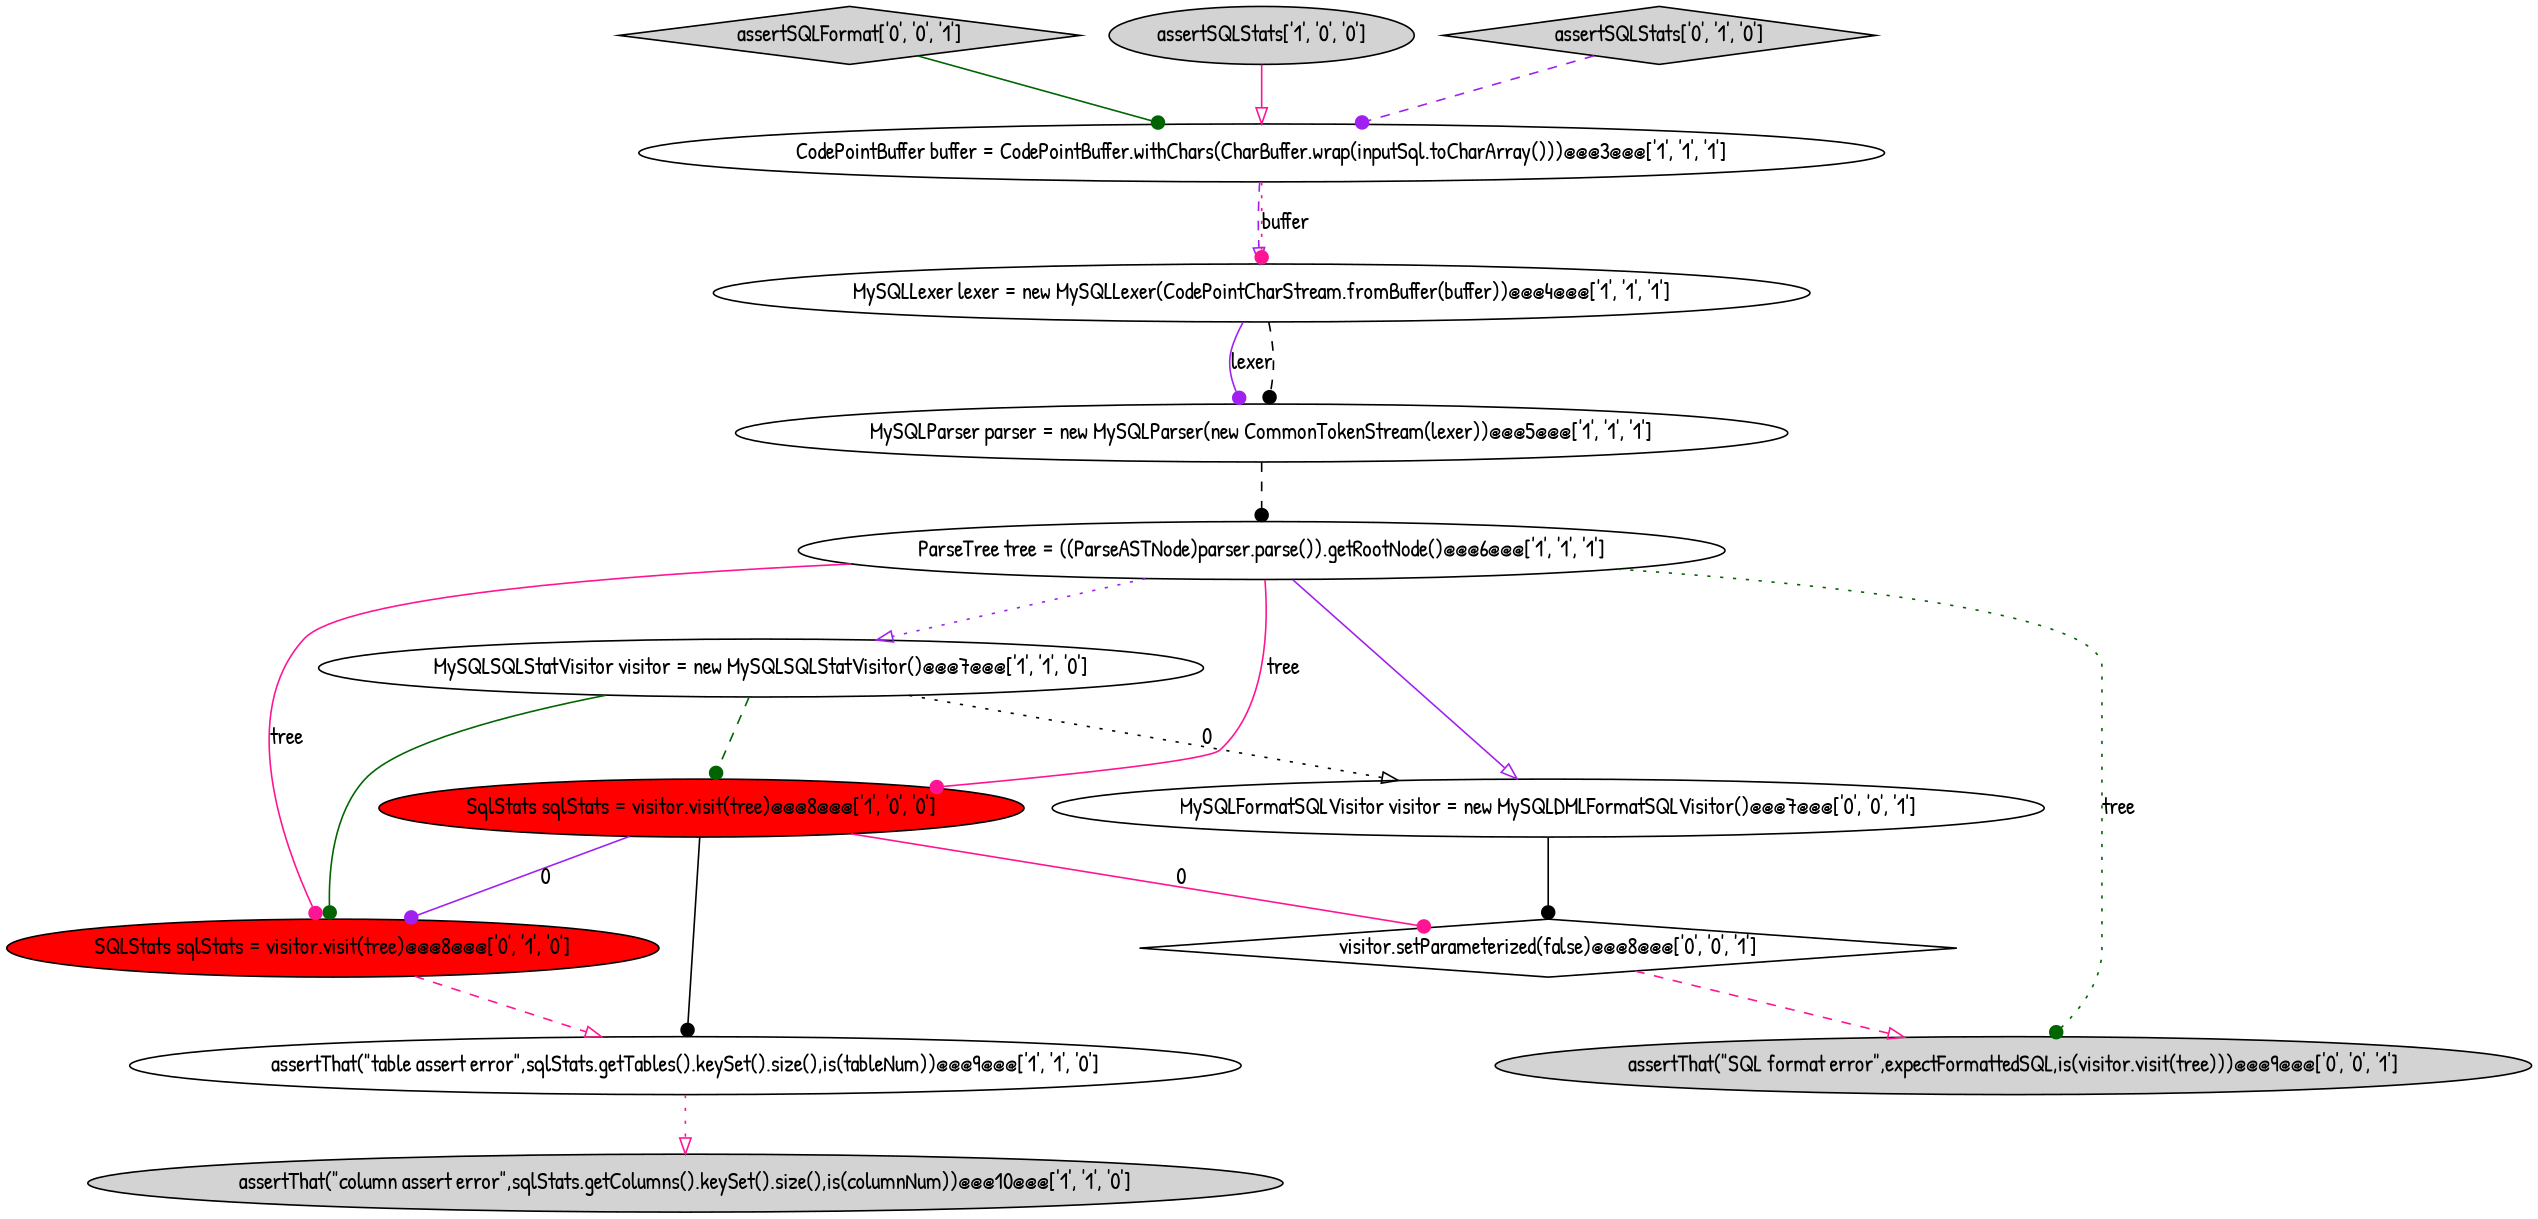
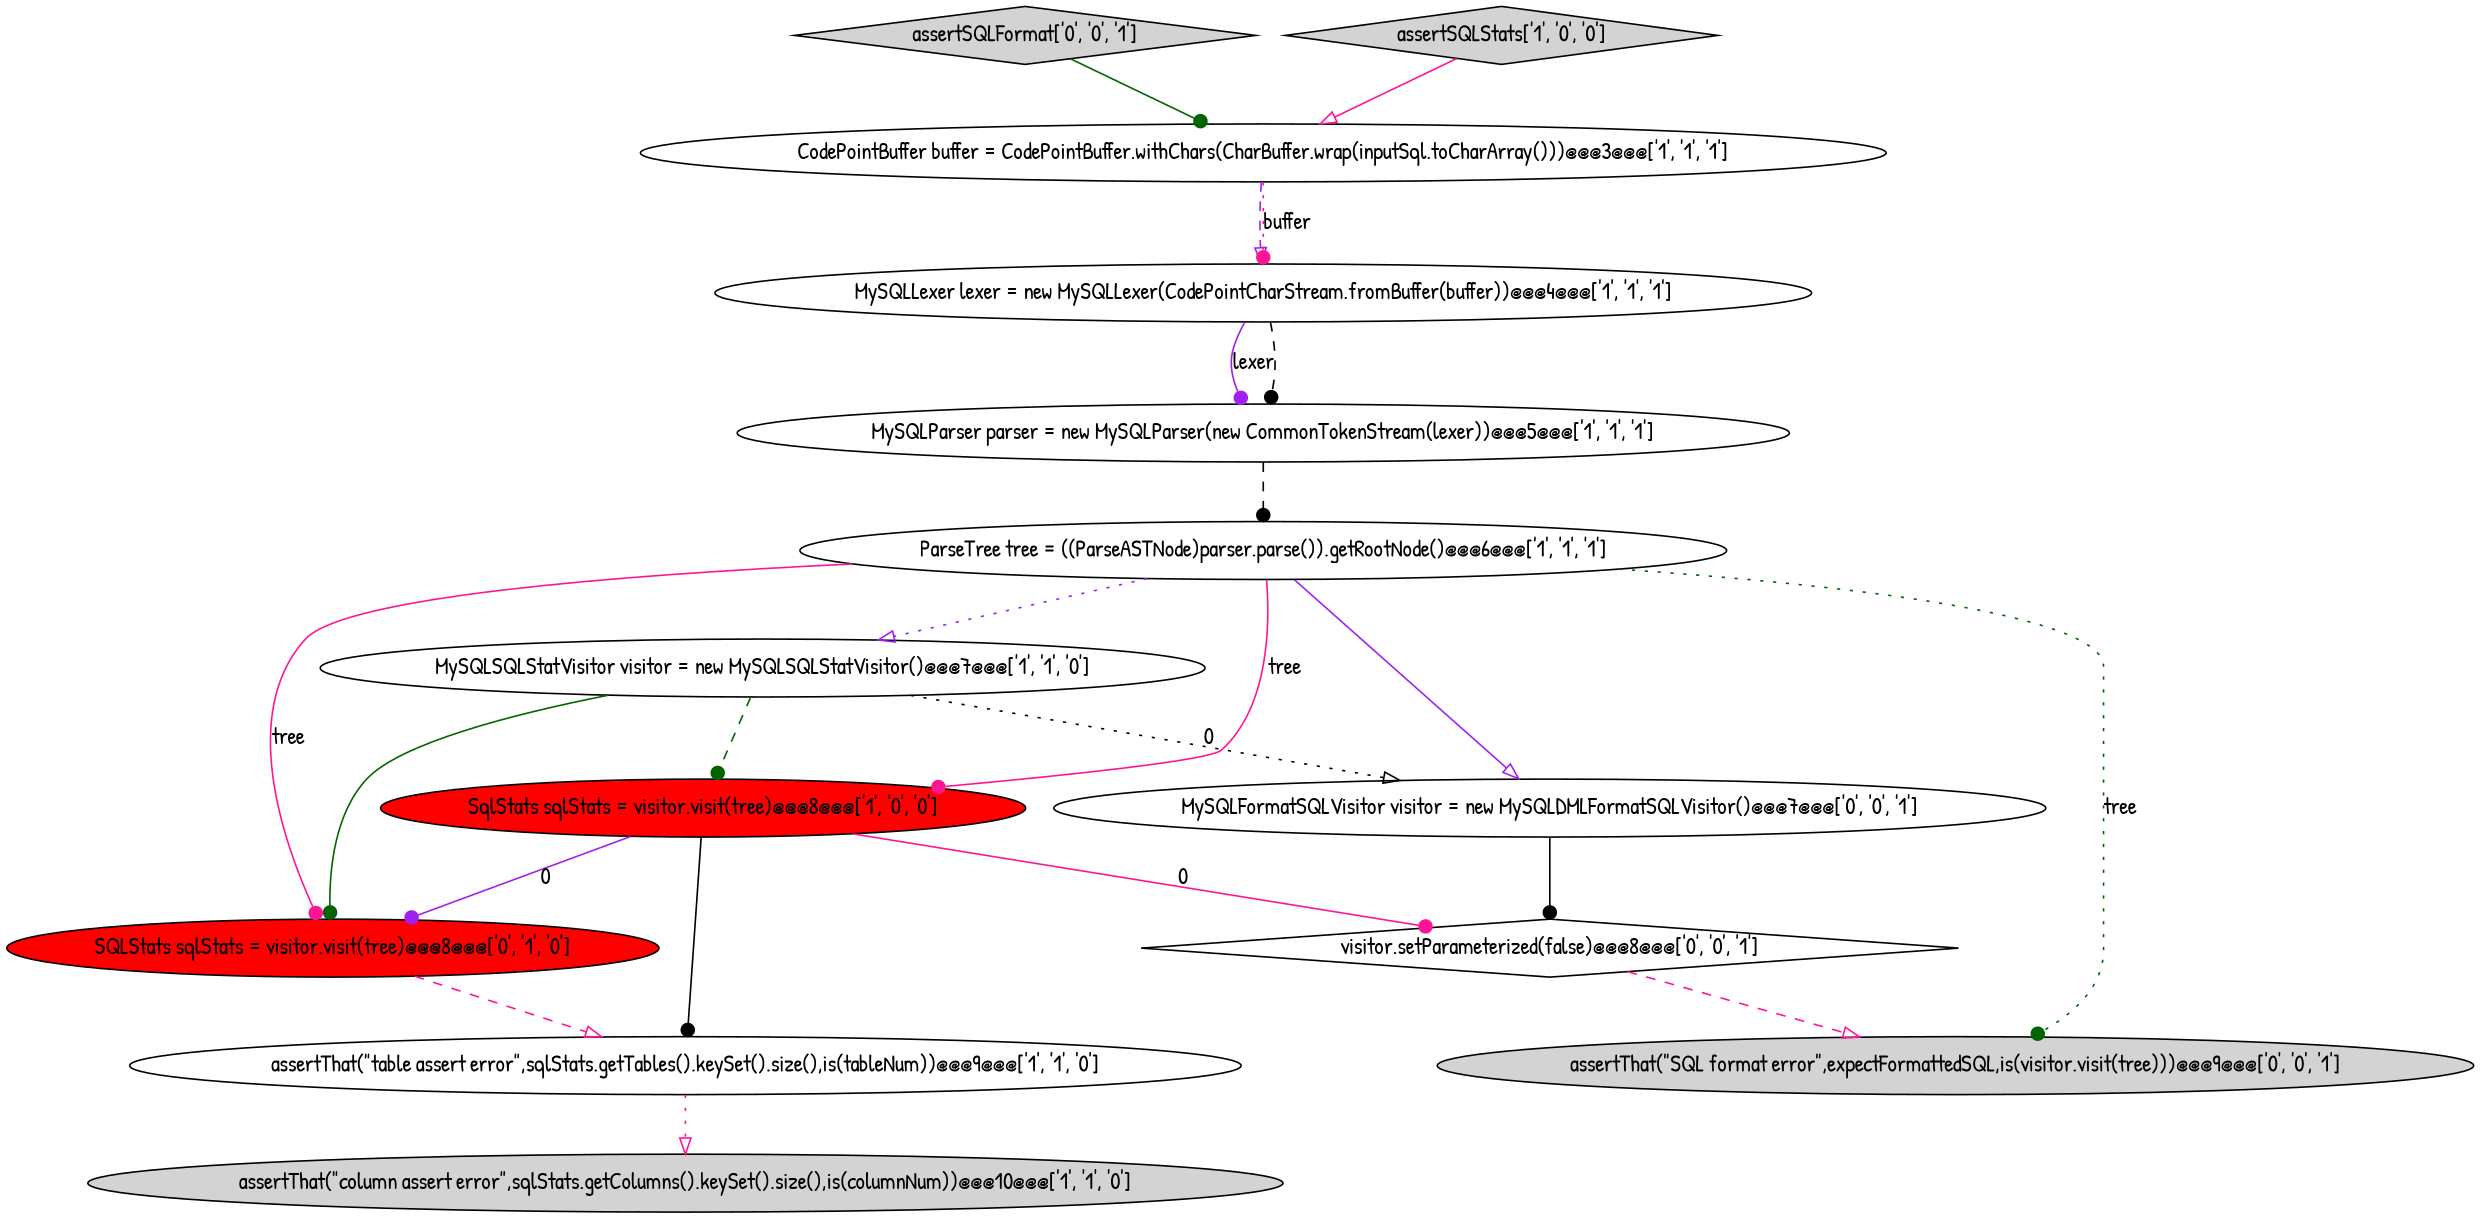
node "assertSQLStats['1', '0', '0']": shape ellipse -> diamond
node "assertSQLStats['0', '1', '0']": removed
